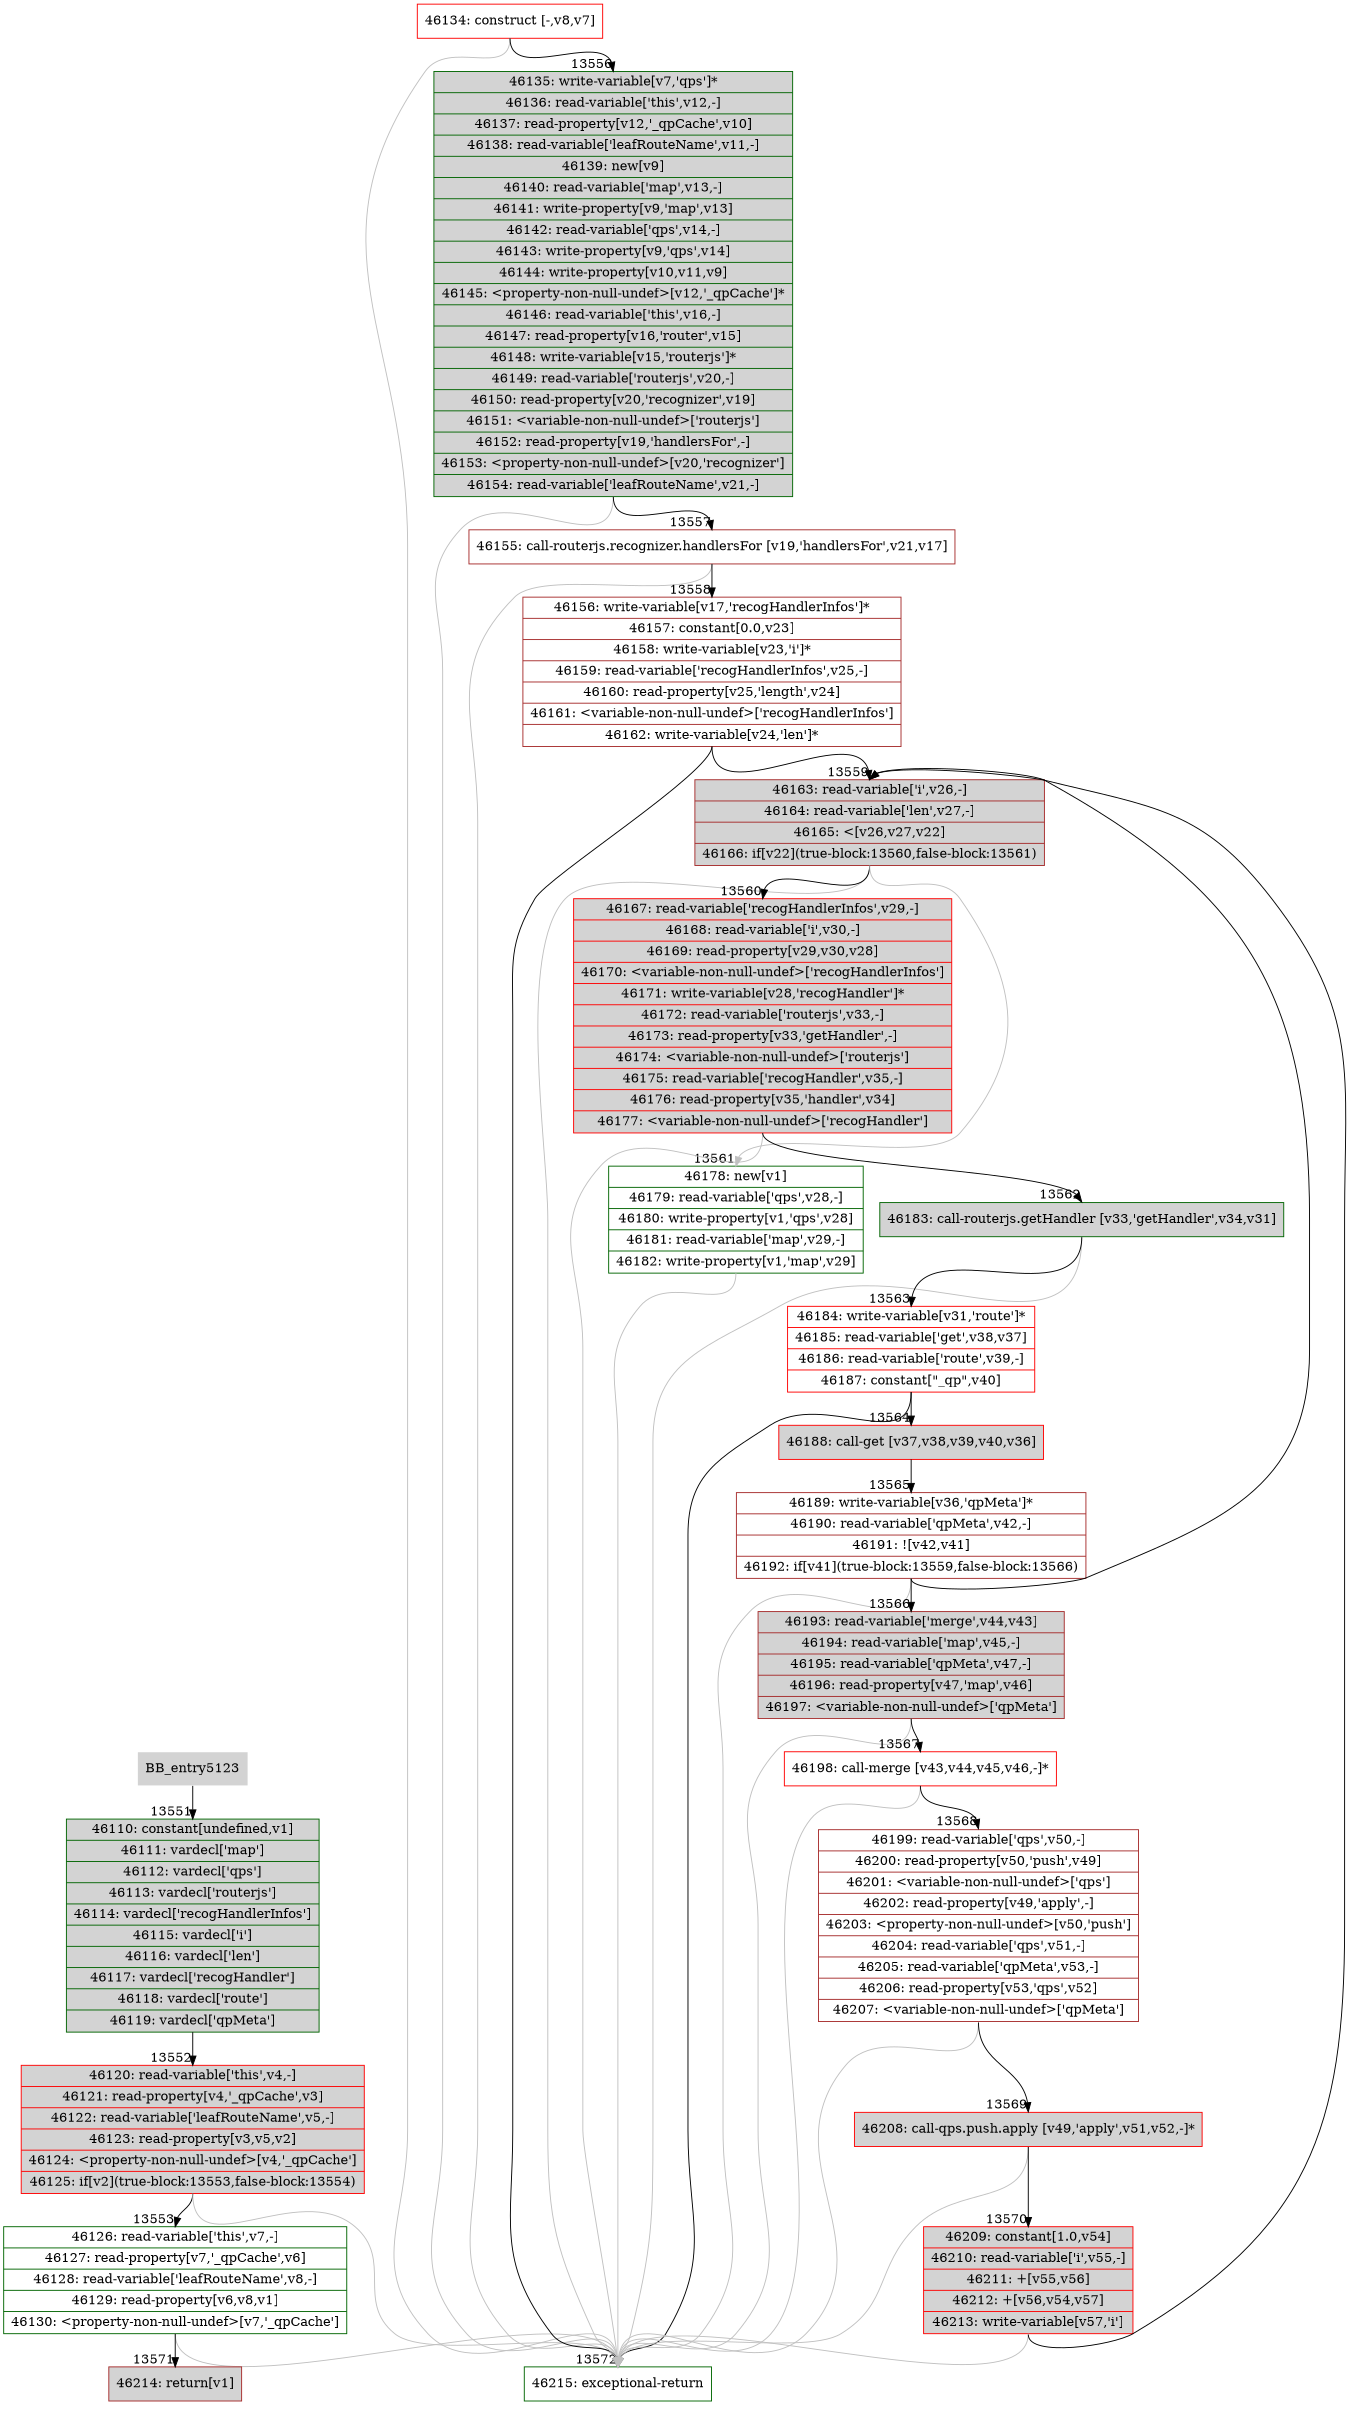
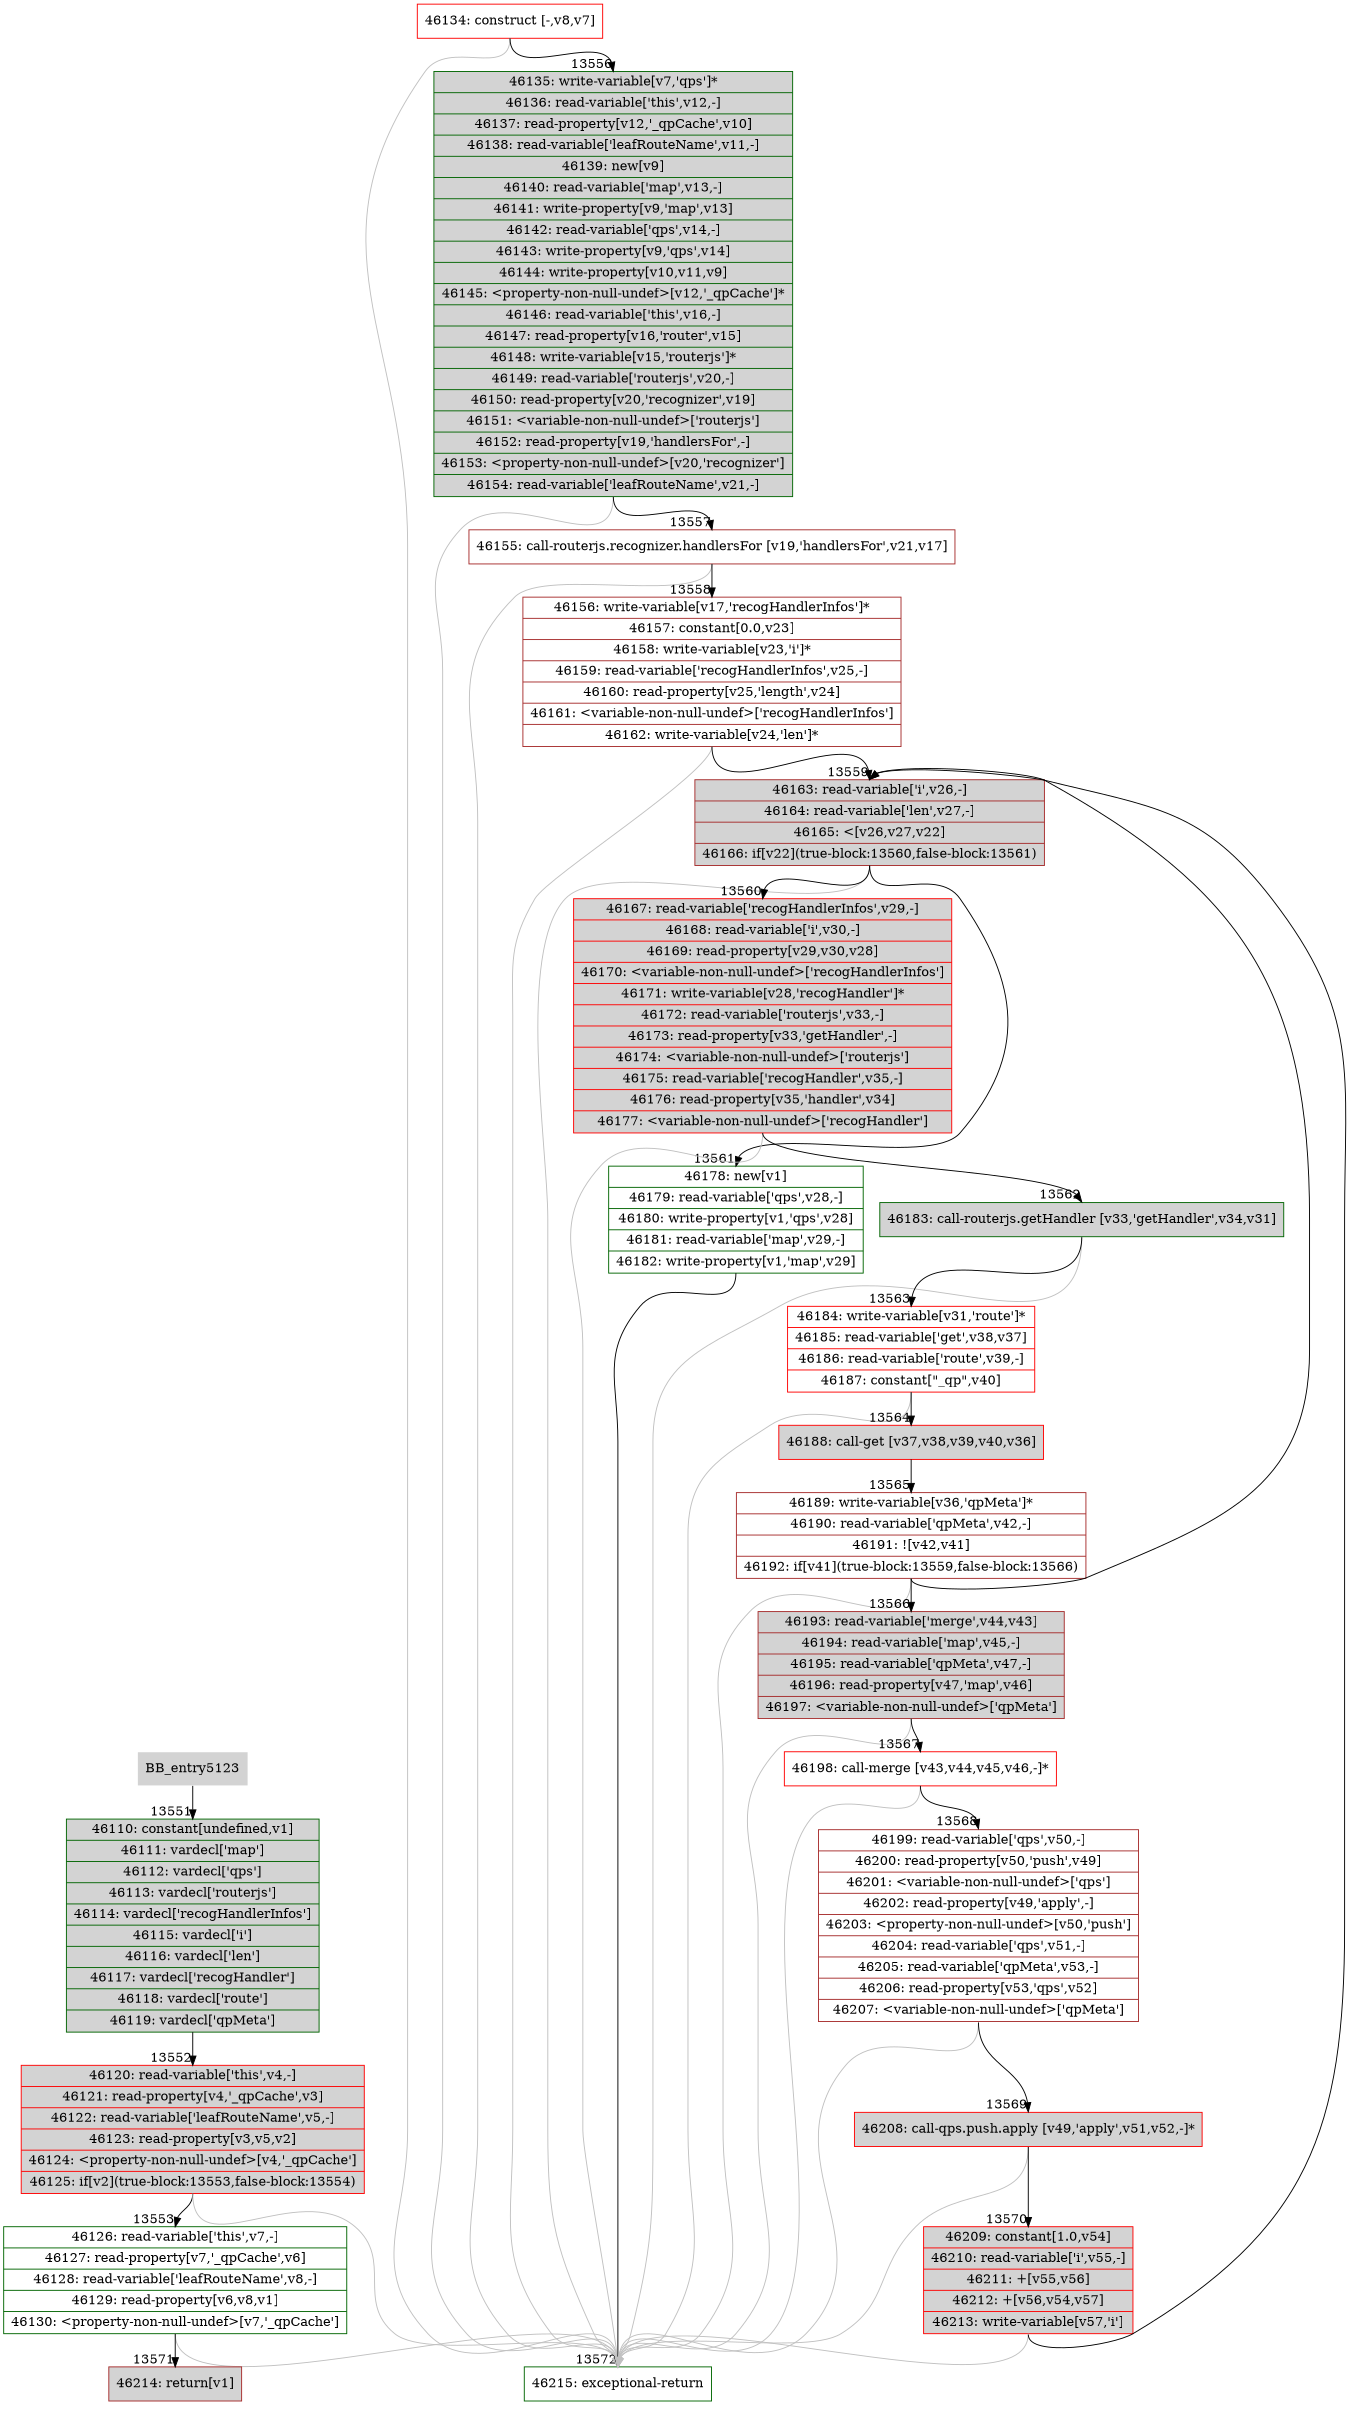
edge "46163: read-variable['i',v26,-]" -> "46178: new[v1]": color gray -> black
edge "46156: write-variable[v17,'recogHandlerInfos']*" -> "46215: exceptional-return": color black -> gray
edge "46178: new[v1]" -> "46215: exceptional-return": color gray -> black
edge "46184: write-variable[v31,'route']*" -> "46215: exceptional-return": color black -> gray
